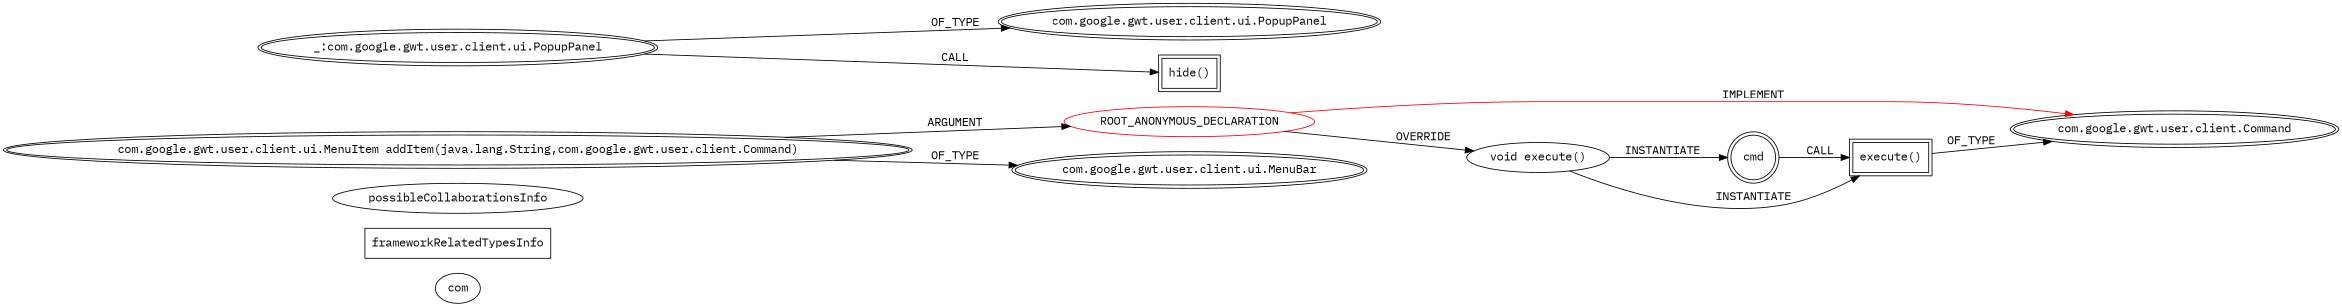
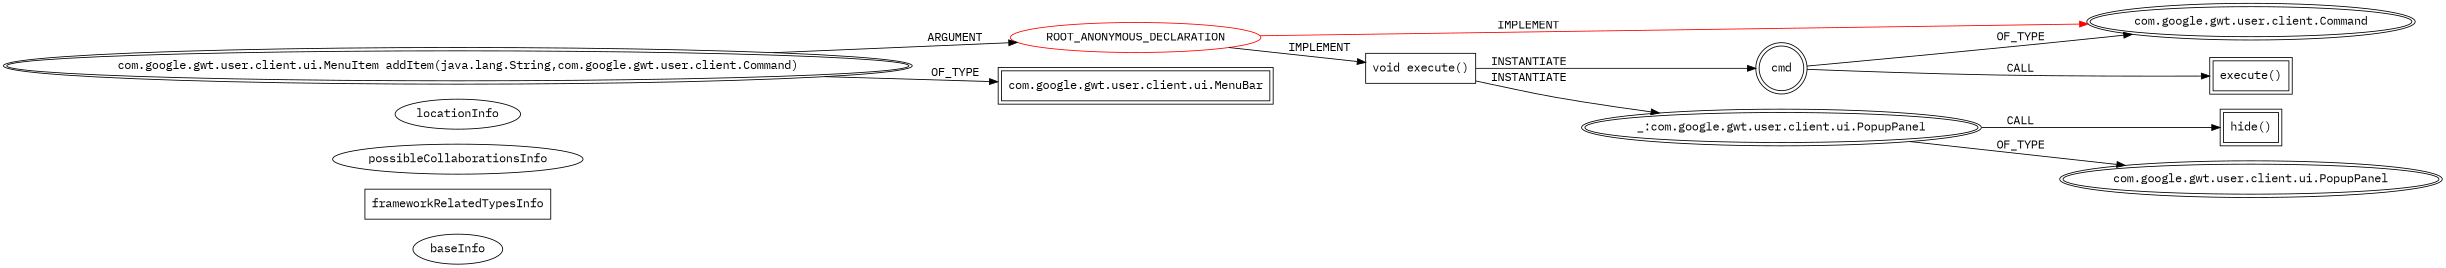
node "locationInfo": added
edge "ROOT_ANONYMOUS_DECLARATION" -> "void execute()": label "OVERRIDE" -> "IMPLEMENT"
edge "execute()" -> "com.google.gwt.user.client.Command": now "cmd" -> "com.google.gwt.user.client.Command"
node "void execute()": shape ellipse -> box
node "com.google.gwt.user.client.ui.MenuBar": shape ellipse -> box
edge "void execute()" -> "execute()": now "void execute()" -> "_:com.google.gwt.user.client.ui.PopupPanel"
node "com": label "com" -> "baseInfo"
